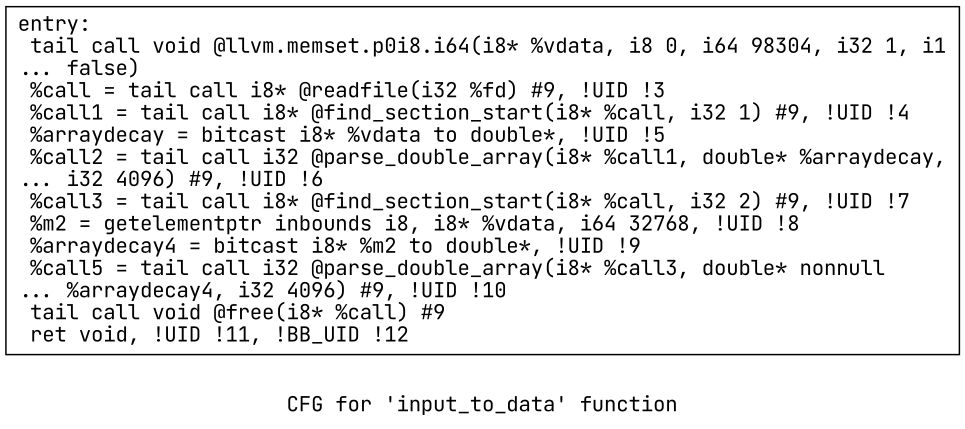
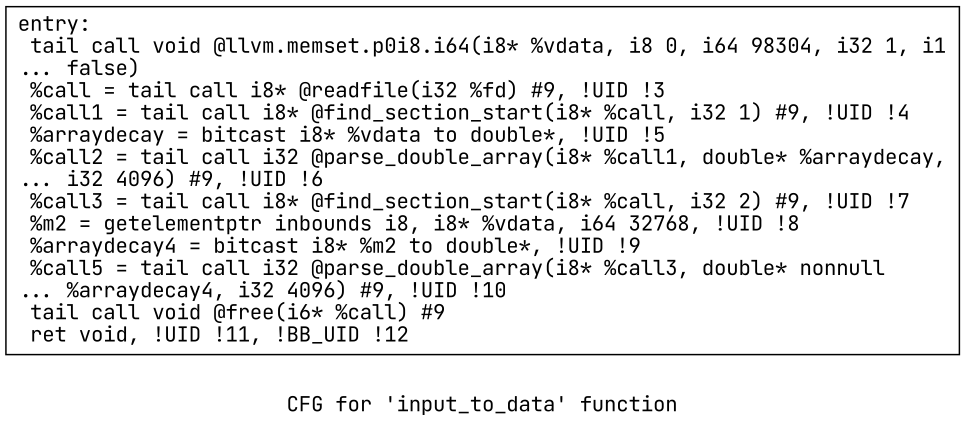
node "entry:": text "tail call void @free(i8* %call) #9" -> "tail call void @free(i6* %call) #9"
